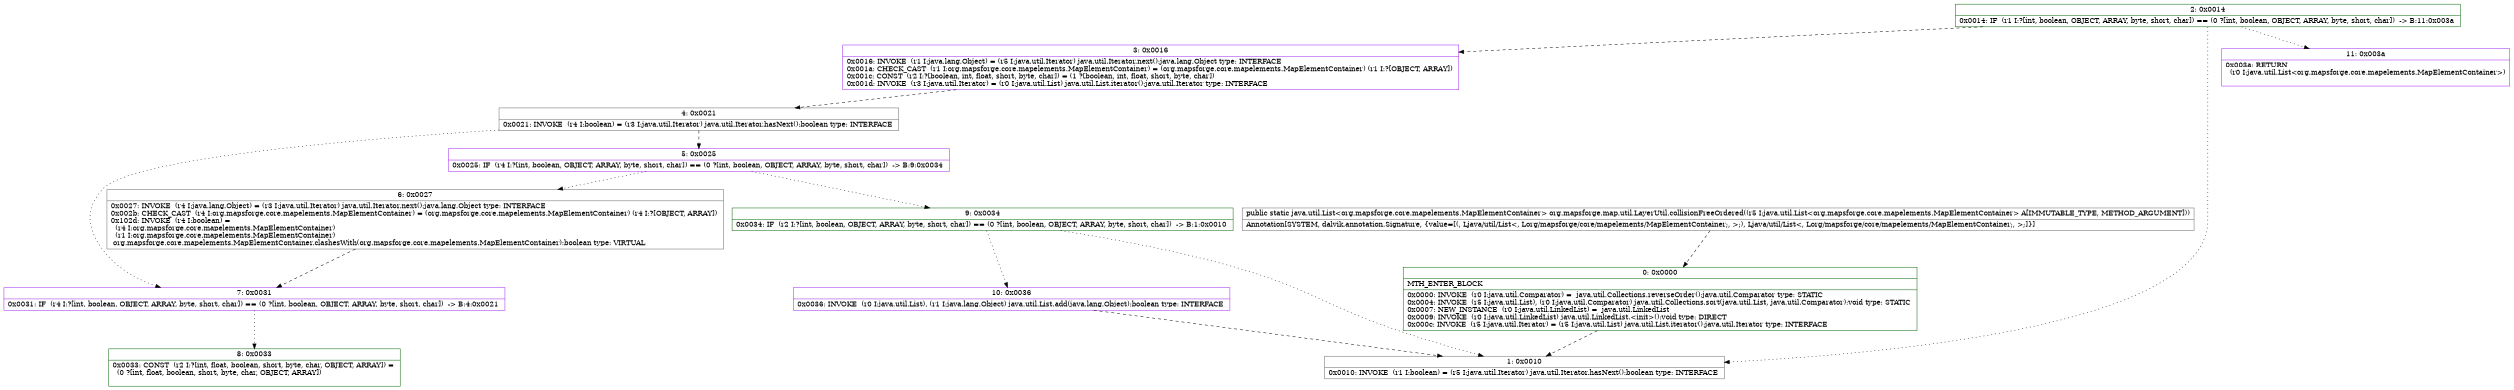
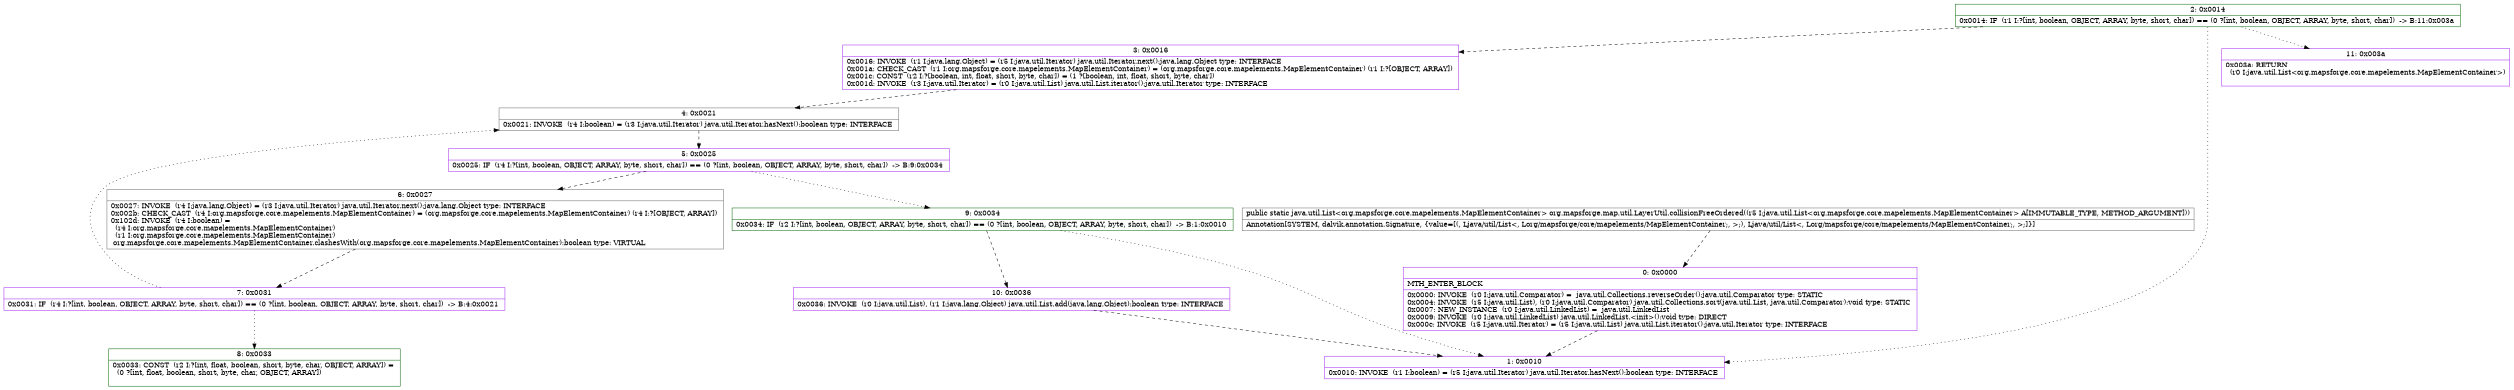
edge "4: 0x0021" -> "7: 0x0031": reversed
edge "5: 0x0025" -> "6: 0x0027": style dotted -> dashed
edge "9: 0x0034" -> "10: 0x0036": style dotted -> dashed
node "0: 0x0000": color darkgreen -> purple
node "1: 0x0010": color gray40 -> purple
